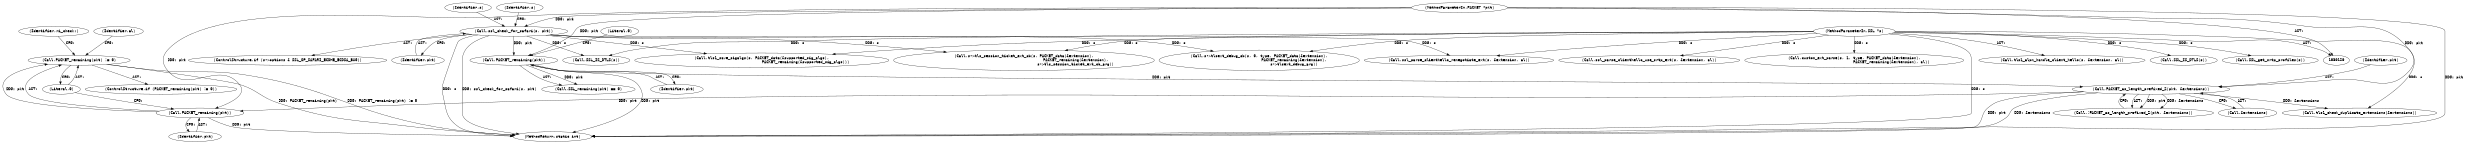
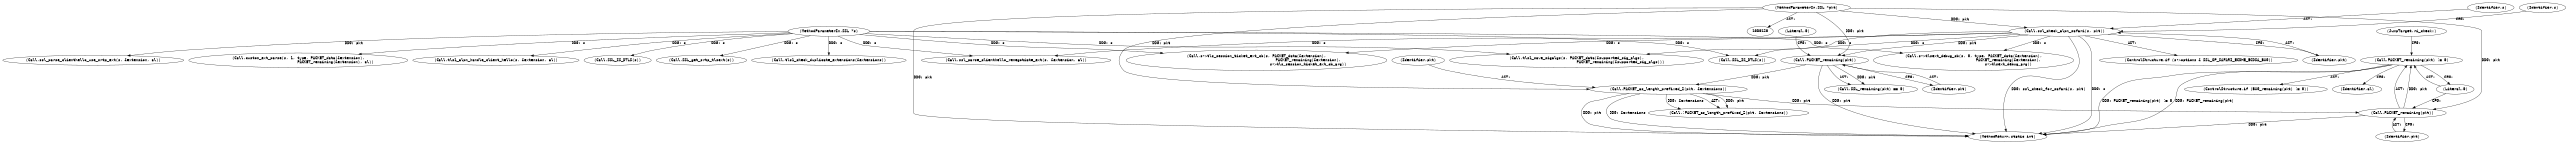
node "(MethodParameterIn,PACKET *pkt)": label "(MethodParameterIn,PACKET *pkt)" -> "(MethodParameterIn,SSL *pkt)"
node "(Identifier,ri_check:)": label "(Identifier,ri_check:)" -> "(JumpTarget,ri_check:)"
node "(Call,ssl_check_for_safari(s, pkt))": label "(Call,ssl_check_for_safari(s, pkt))" -> "(Call,ssl_check_alpn_safari(s, pkt))"
edge "(MethodParameterIn,SSL *s)" -> "1030120": removed, label "AST:"
edge "(MethodParameterIn,SSL *s)" -> "(Call,ssl_parse_clienthello_use_srtp_ext(s, &extension, al))": label "DDG: s" -> "DDG: pkt"
edge "(MethodParameterIn,SSL *s)" -> "(Call,tls1_alpn_handle_client_hello(s, &extension, al))": label "AST: " -> "DDG: s"
edge "(Identifier,al)" -> "(Call,PACKET_remaining(pkt) != 0)": reversed
node "(Call,SSL_get_srtp_profiles(s))": label "(Call,SSL_get_srtp_profiles(s))" -> "(Call,SSL_get_srtp_tlsext(s))"
node "(ControlStructure,if (PACKET_remaining(pkt) != 0))": label "(ControlStructure,if (PACKET_remaining(pkt) != 0))" -> "(ControlStructure,if (BUG_remaining(pkt) != 0))"
edge "(Call,PACKET_as_length_prefixed_2(pkt, &extensions))" -> "(Call,tls1_check_duplicate_extensions(&extensions))": removed, label "DDG: &extensions"
edge "(Call,!PACKET_as_length_prefixed_2(pkt, &extensions))" -> "(Call,PACKET_as_length_prefixed_2(pkt, &extensions))": removed, label "CFG:"
node "(Call,&extensions)": removed
edge "(MethodParameterIn,SSL *s)" -> "(MethodReturn,static int)": removed, label "DDG: s"
